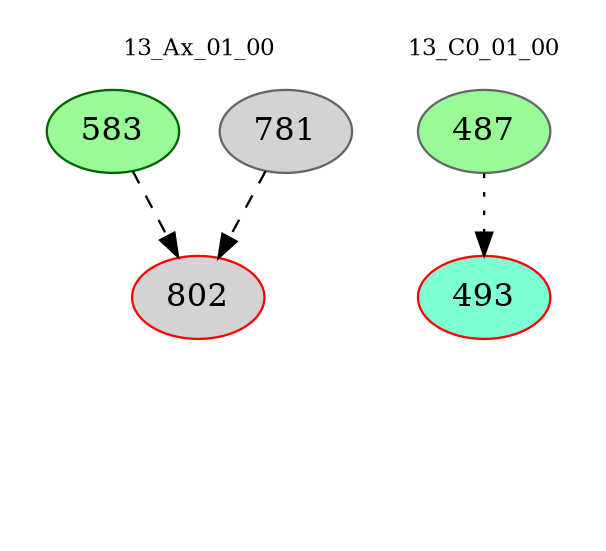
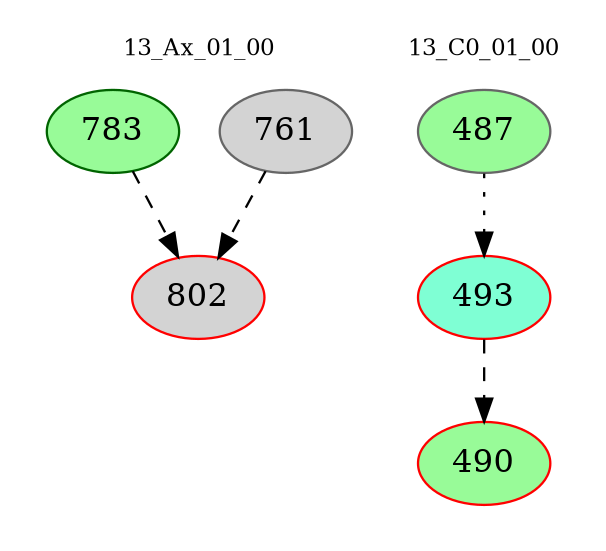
node "583": label "583" -> "783"
node "781": label "781" -> "761"
node "490": added
